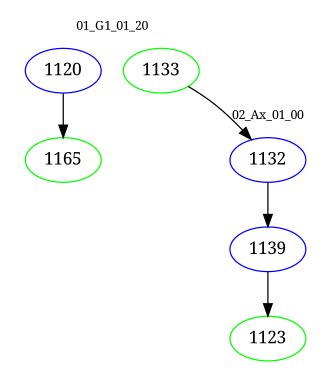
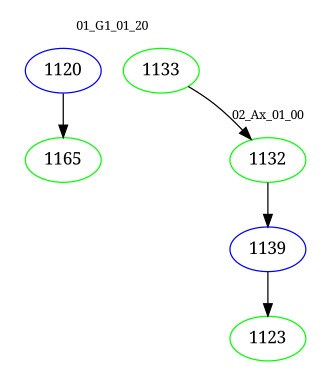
node "1132": color blue -> green
